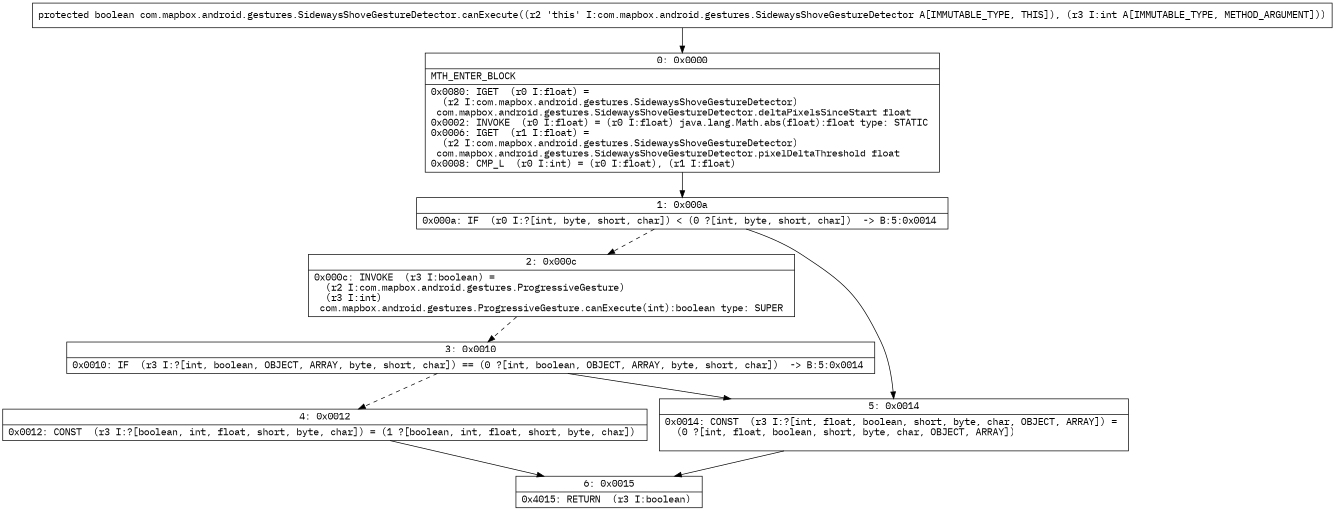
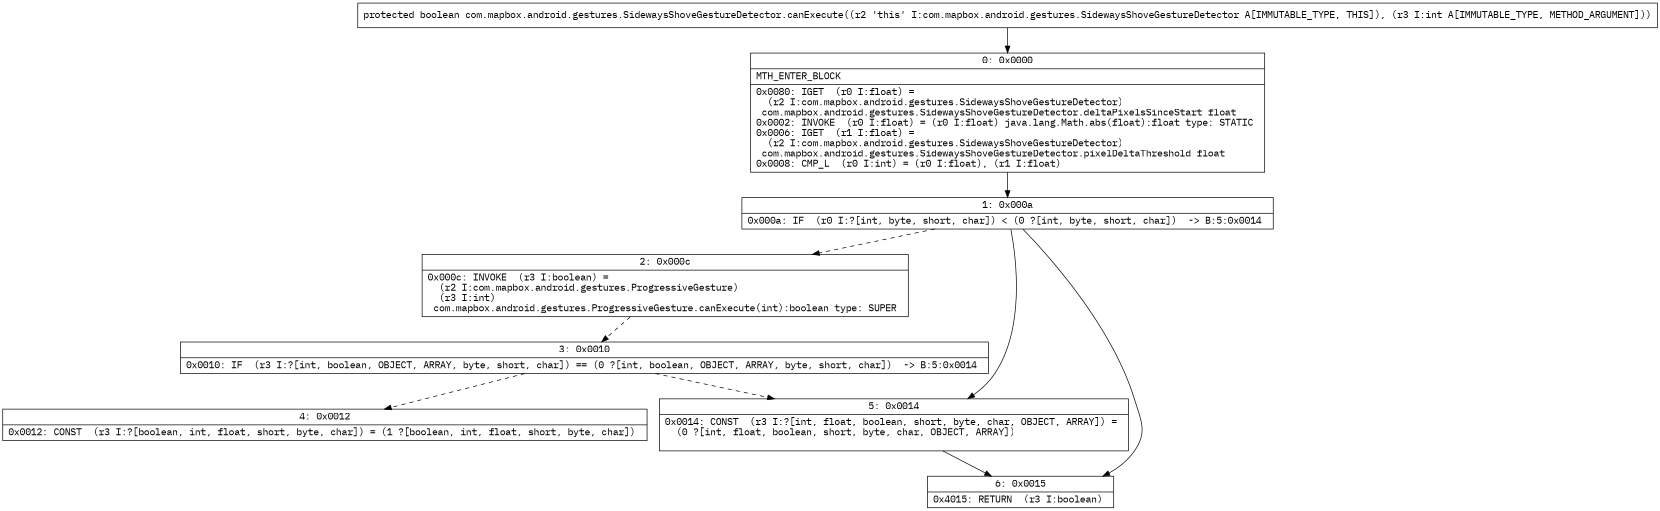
edge "3: 0x0010" -> "5: 0x0014": style solid -> dashed
edge "4: 0x0012" -> "6: 0x0015": now "1: 0x000a" -> "6: 0x0015"
